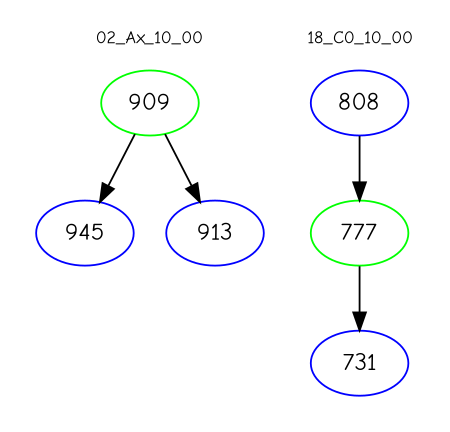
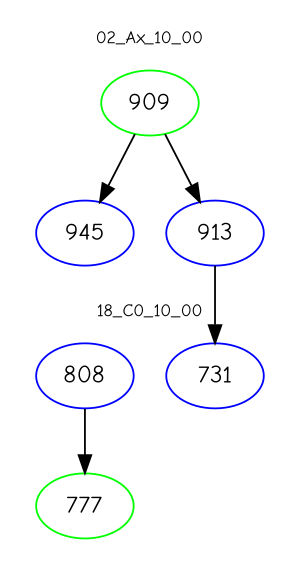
edge "777" -> "731": now "913" -> "731"
